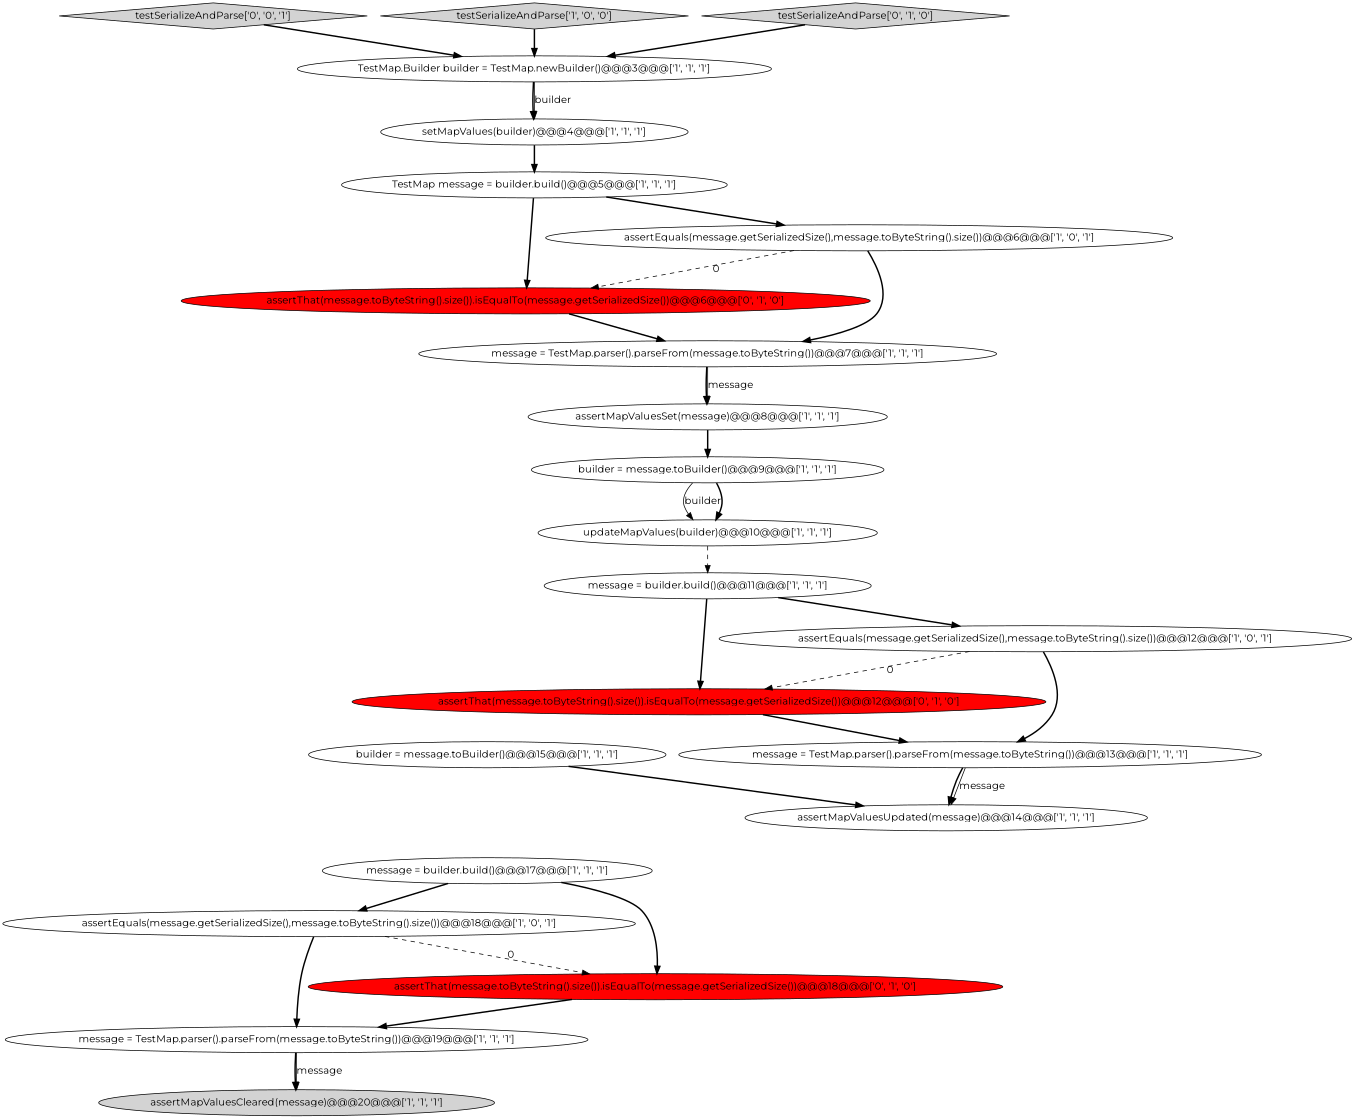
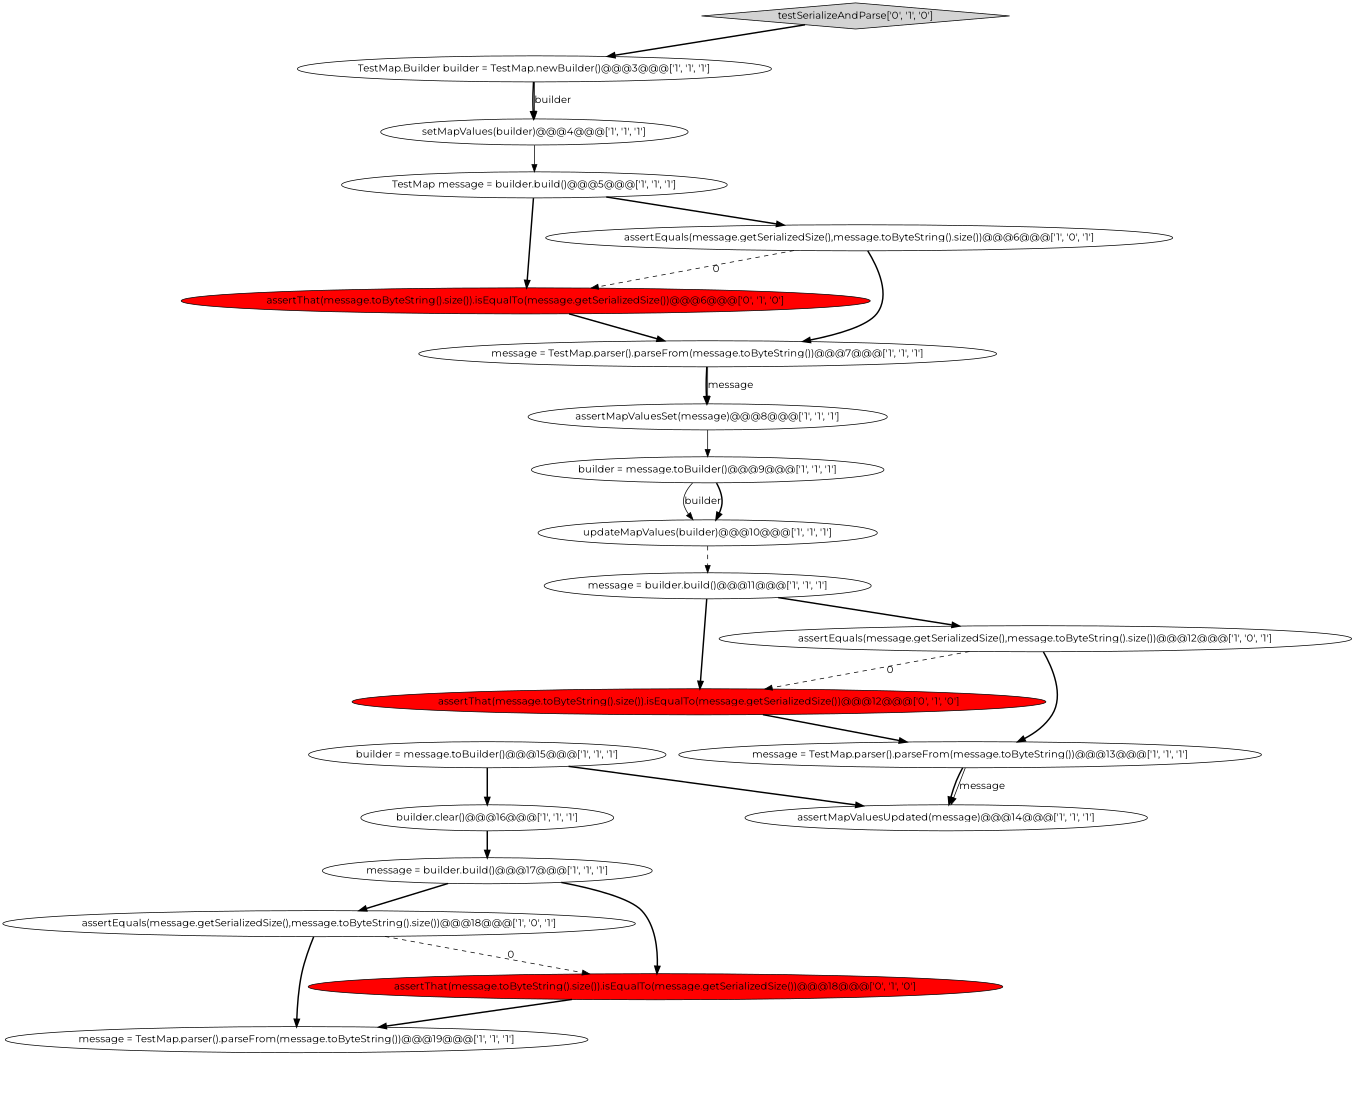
node "testSerializeAndParse['0', '0', '1']": removed
node "testSerializeAndParse['1', '0', '0']": removed
edge "setMapValues(builder)@@@4@@@['1', '1', '1']" -> "TestMap message = builder.build()@@@5@@@['1', '1', '1']": style bold -> solid
edge "assertMapValuesSet(message)@@@8@@@['1', '1', '1']" -> "builder = message.toBuilder()@@@9@@@['1', '1', '1']": style bold -> solid
node "builder.clear()@@@16@@@['1', '1', '1']": added
node "assertMapValuesCleared(message)@@@20@@@['1', '1', '1']": removed
